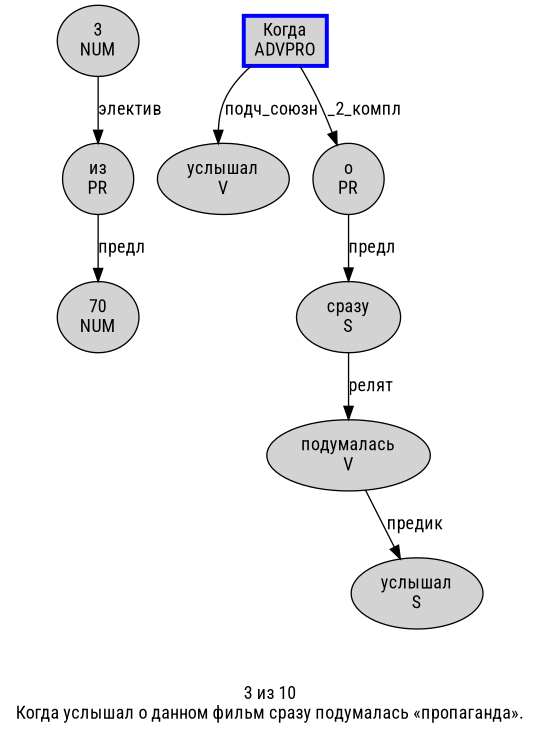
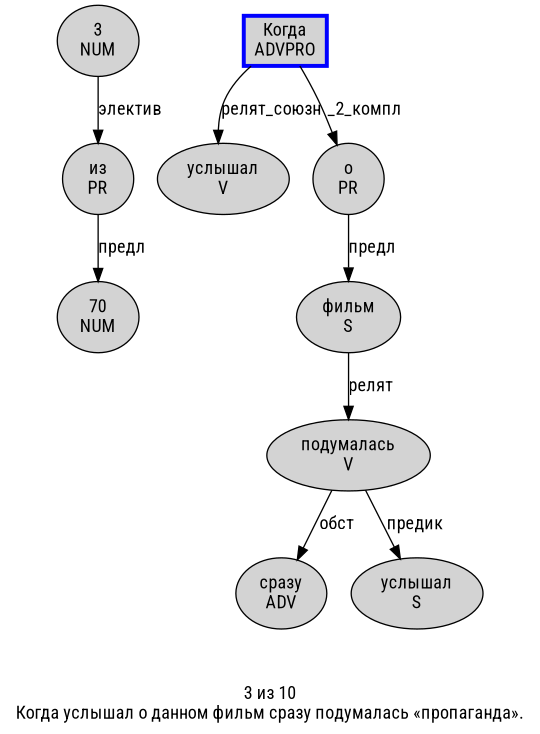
edge "Когда ADVPRO" -> "услышал V": label "подч_союзн" -> "релят_союзн"
node "сразу S": label "сразу S" -> "фильм S"
node "сразу ADV": added
